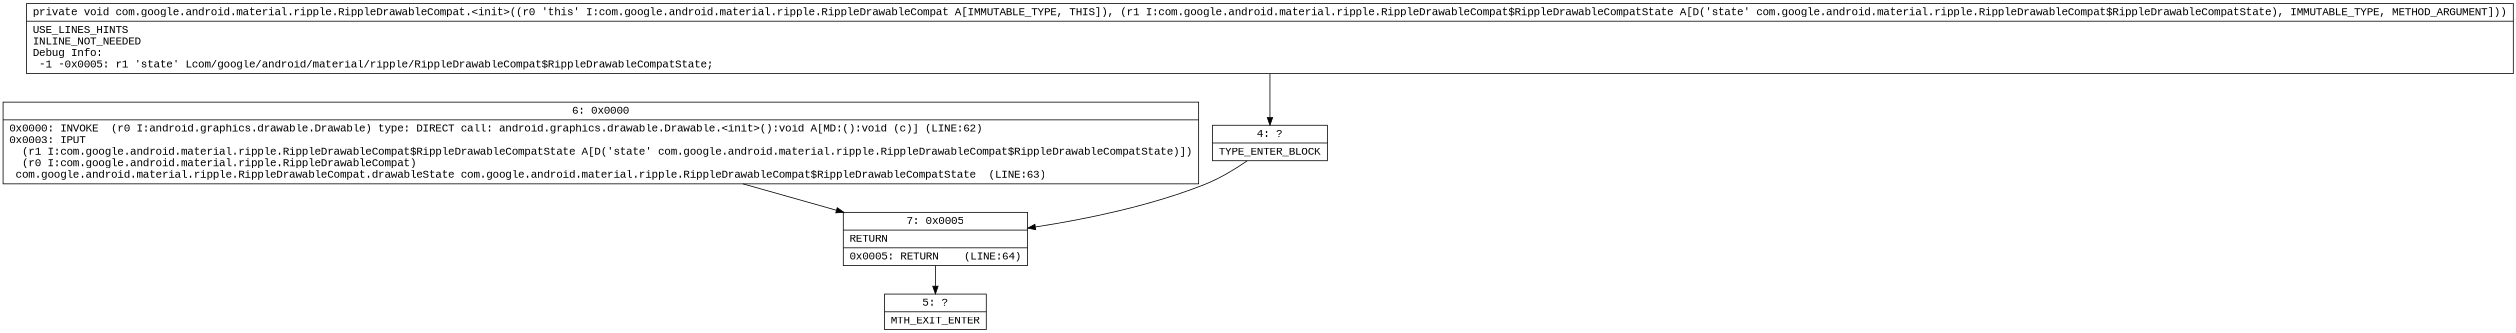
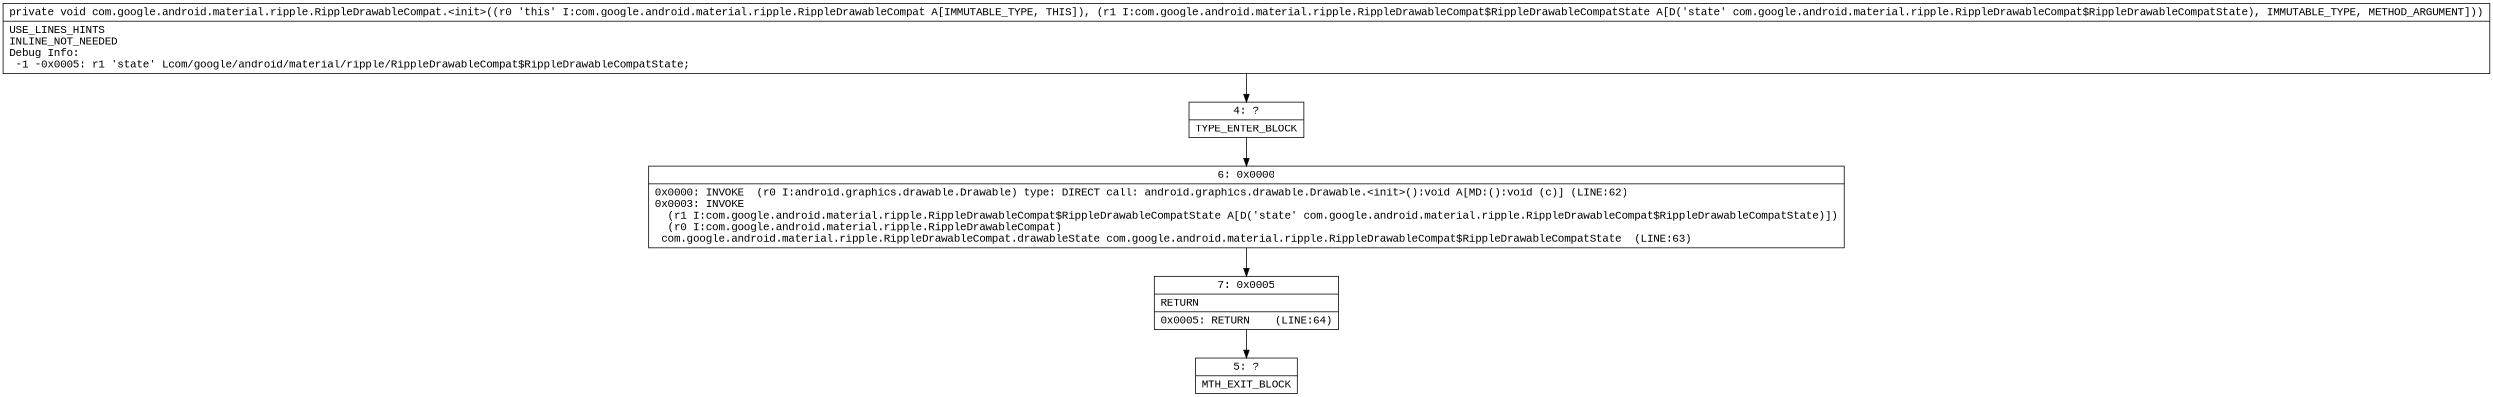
node "6: 0x0000": text "0x0003: IPUT" -> "0x0003: INVOKE"
edge "4: ?" -> "7: 0x0005": now "4: ?" -> "6: 0x0000"
node "5: ?": text "MTH_EXIT_ENTER" -> "MTH_EXIT_BLOCK"
